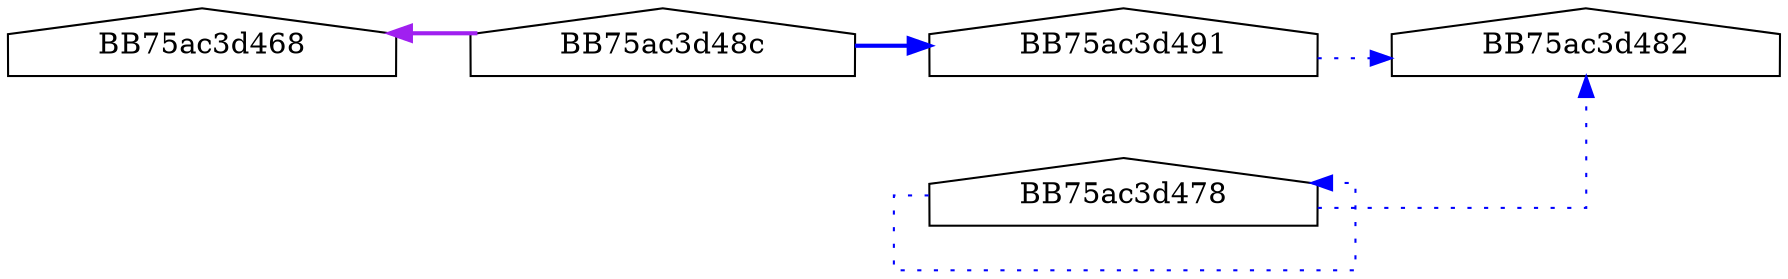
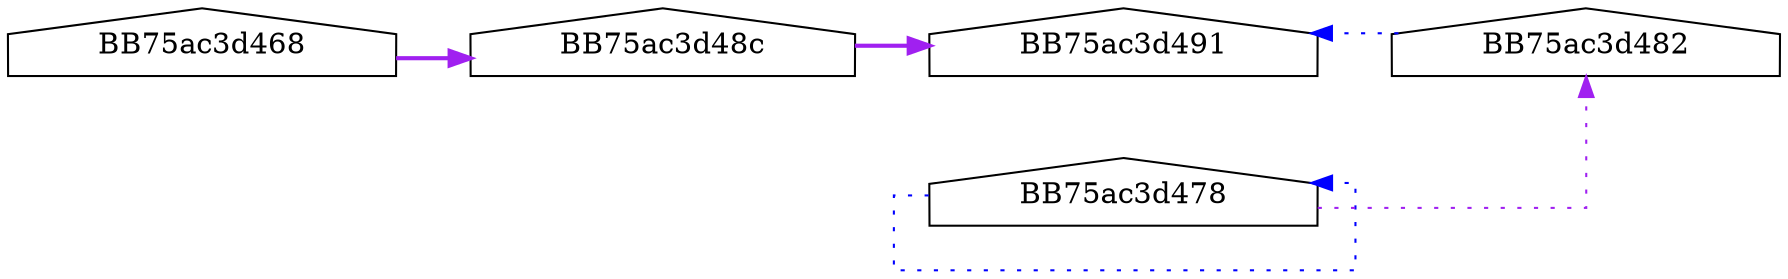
edge "BB75ac3d48c" -> "BB75ac3d468": reversed
edge "BB75ac3d48c" -> "BB75ac3d491": color blue -> purple
edge "BB75ac3d491" -> "BB75ac3d482": reversed
edge "BB75ac3d478" -> "BB75ac3d482": color blue -> purple
